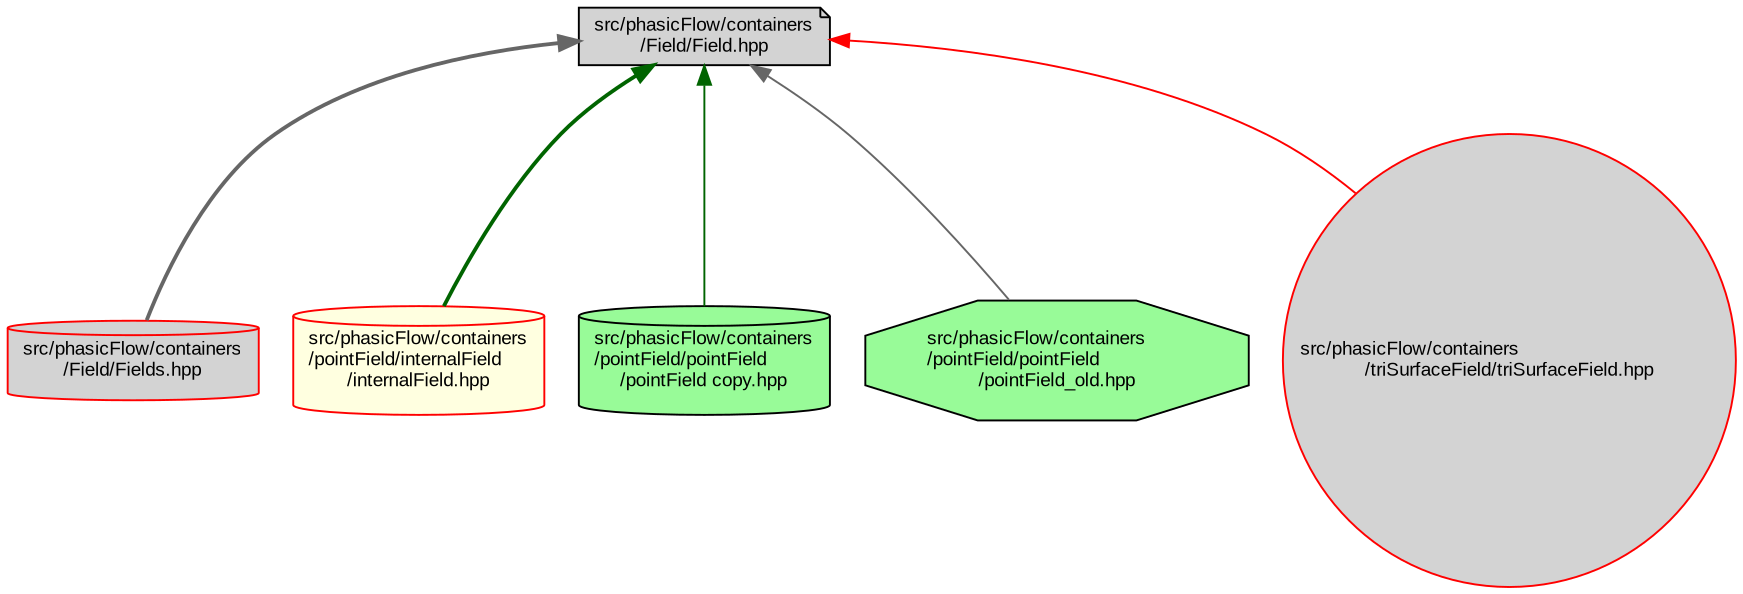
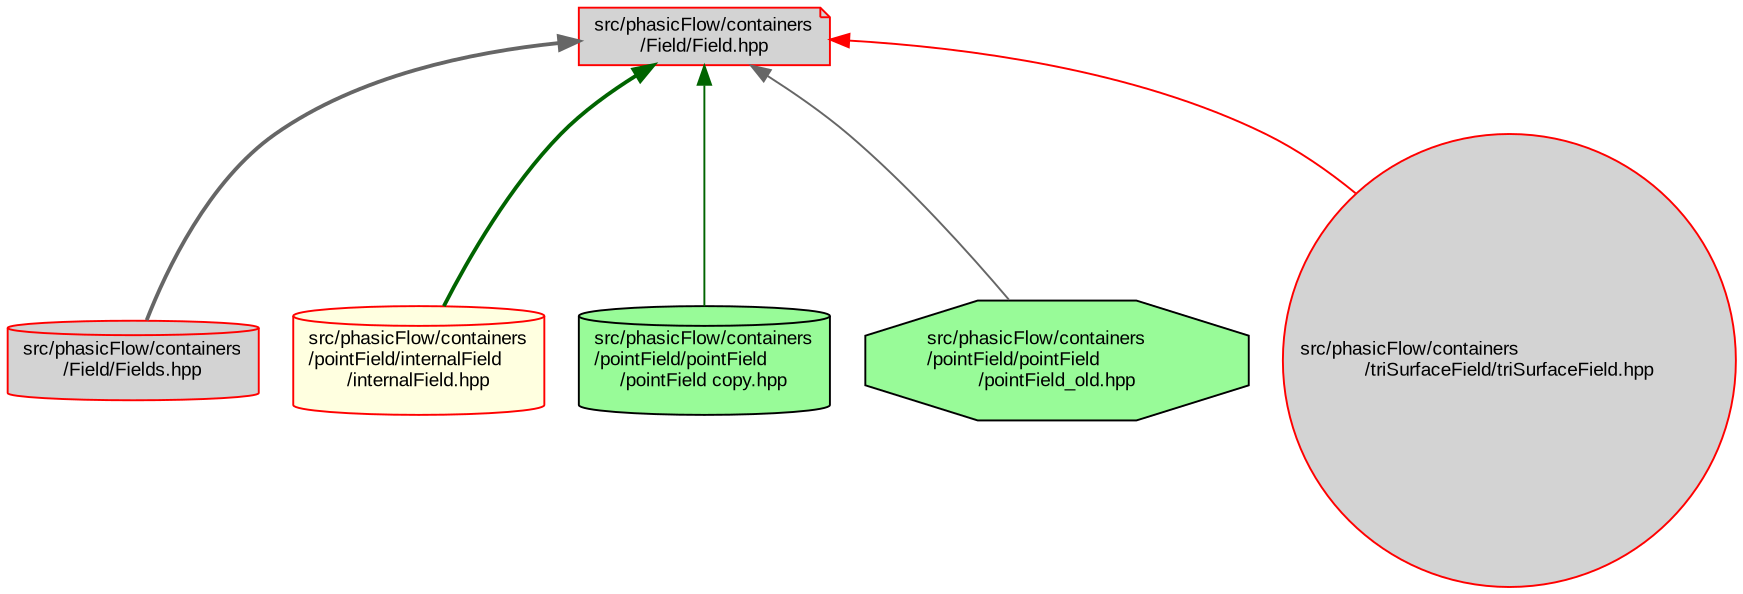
node "src/phasicFlow/containers /Field/Field.hpp": color black -> red
